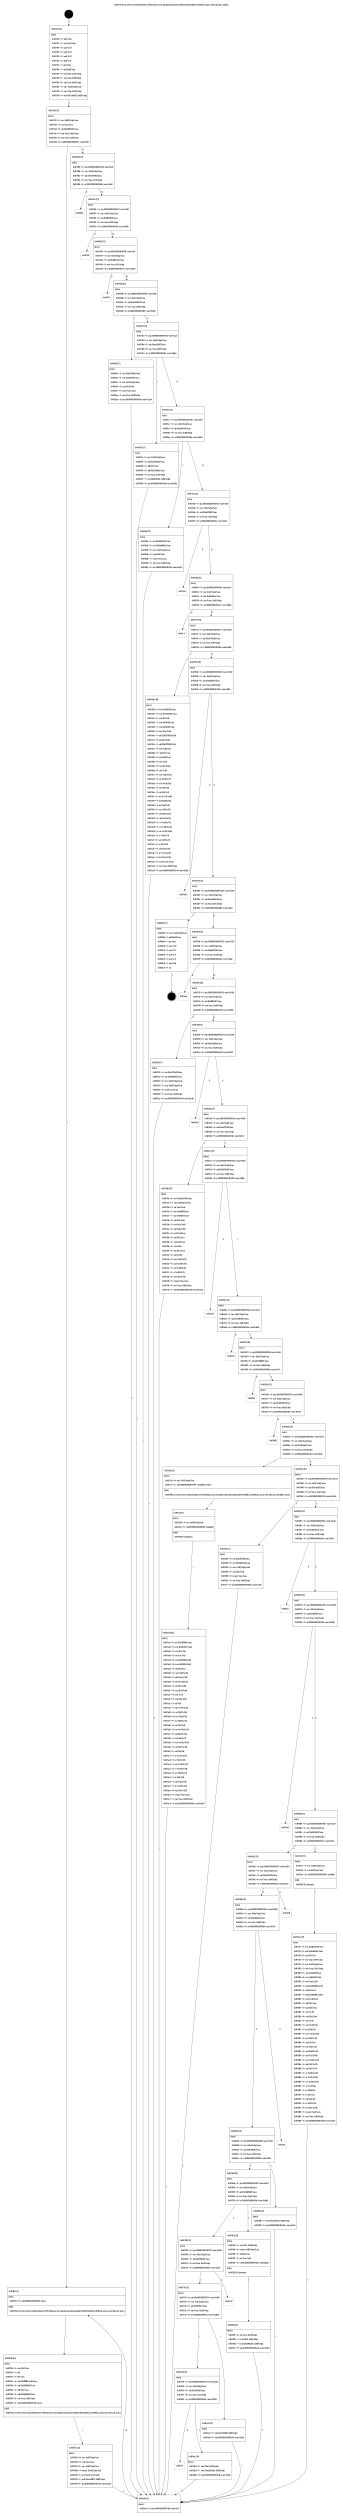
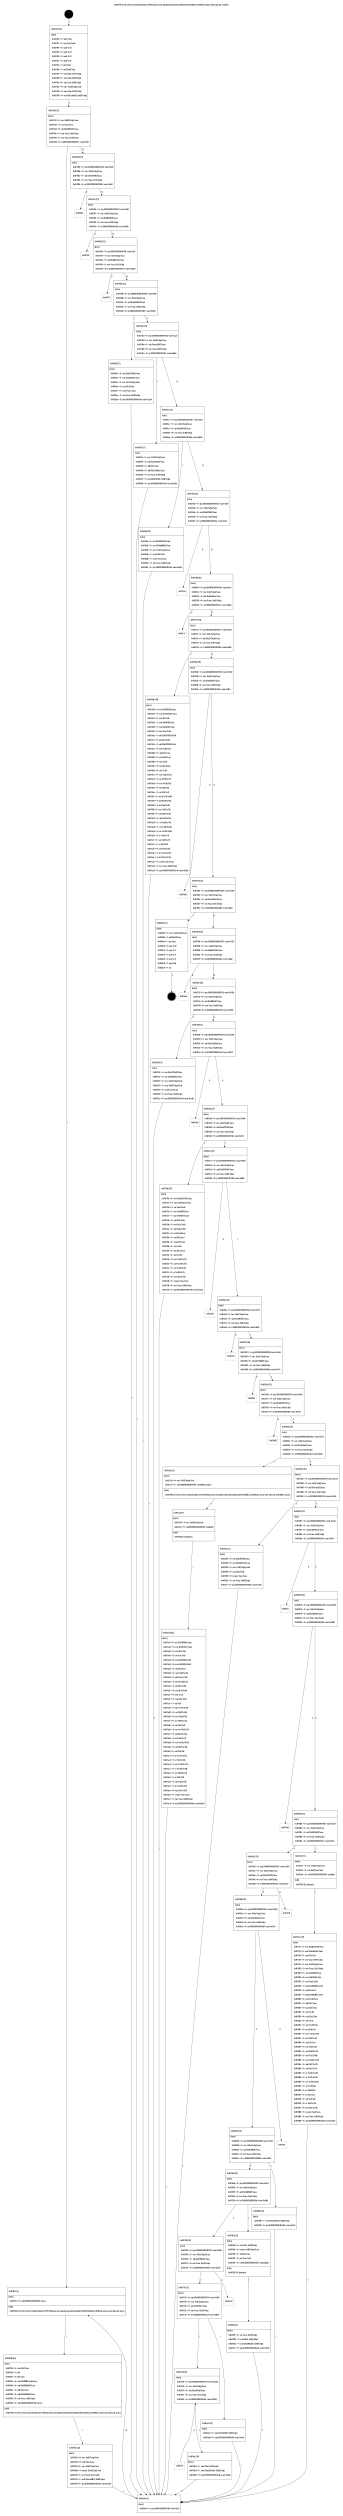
edge "0x401738 [25]" -> "0x401751": reversed
